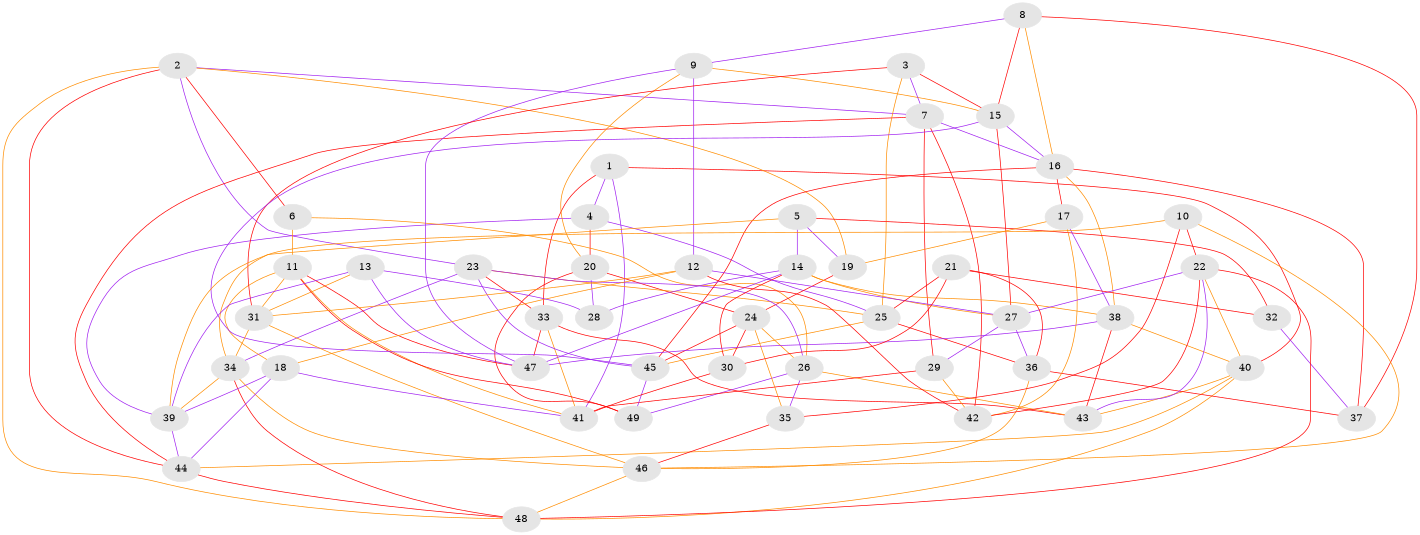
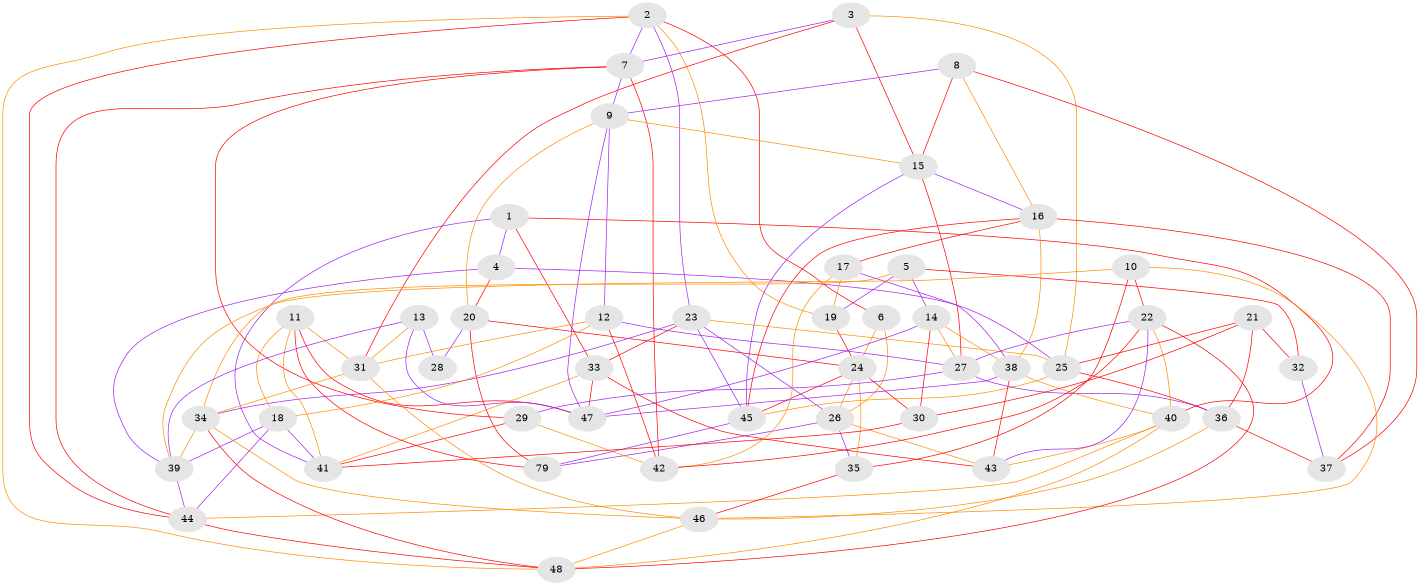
edge "7" -- "16": now "7" -- "9"
edge "6" -- "11": now "6" -- "24"
edge "14" -- "28": removed
node "49": label "49" -> "79"
